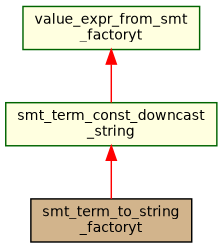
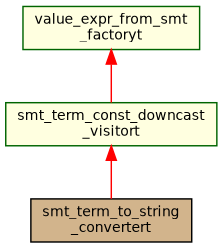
node "smt_term_const_downcast _string": label "smt_term_const_downcast _string" -> "smt_term_const_downcast _visitort"
node "smt_term_to_string _factoryt": label "smt_term_to_string _factoryt" -> "smt_term_to_string _convertert"
